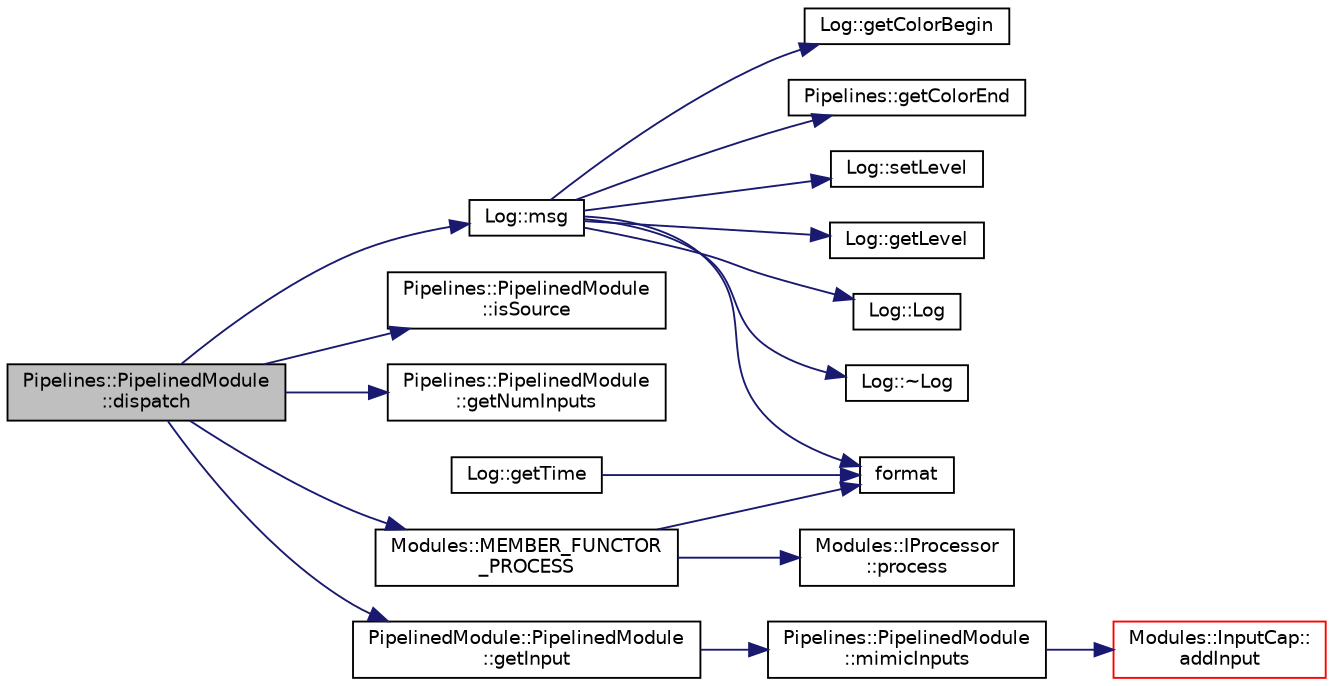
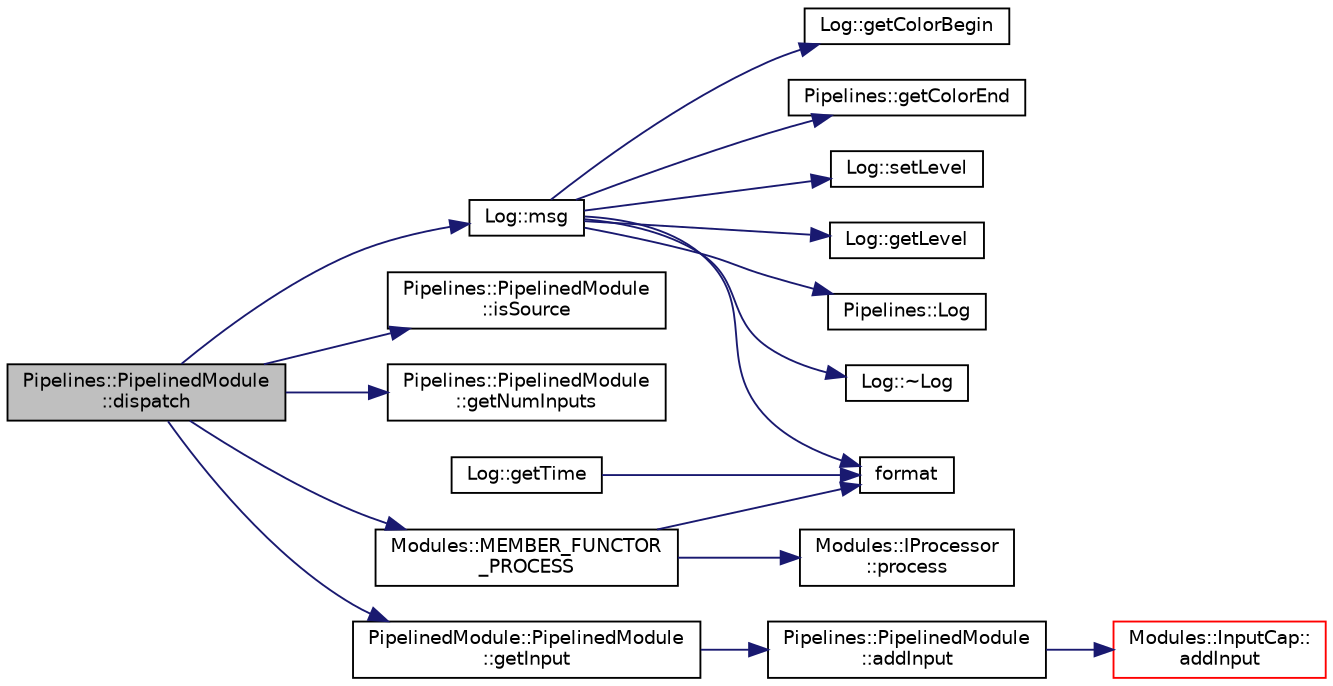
node "Log::Log": label "Log::Log" -> "Pipelines::Log"
node "Pipelines::PipelinedModule ::mimicInputs": label "Pipelines::PipelinedModule ::mimicInputs" -> "Pipelines::PipelinedModule ::addInput"
